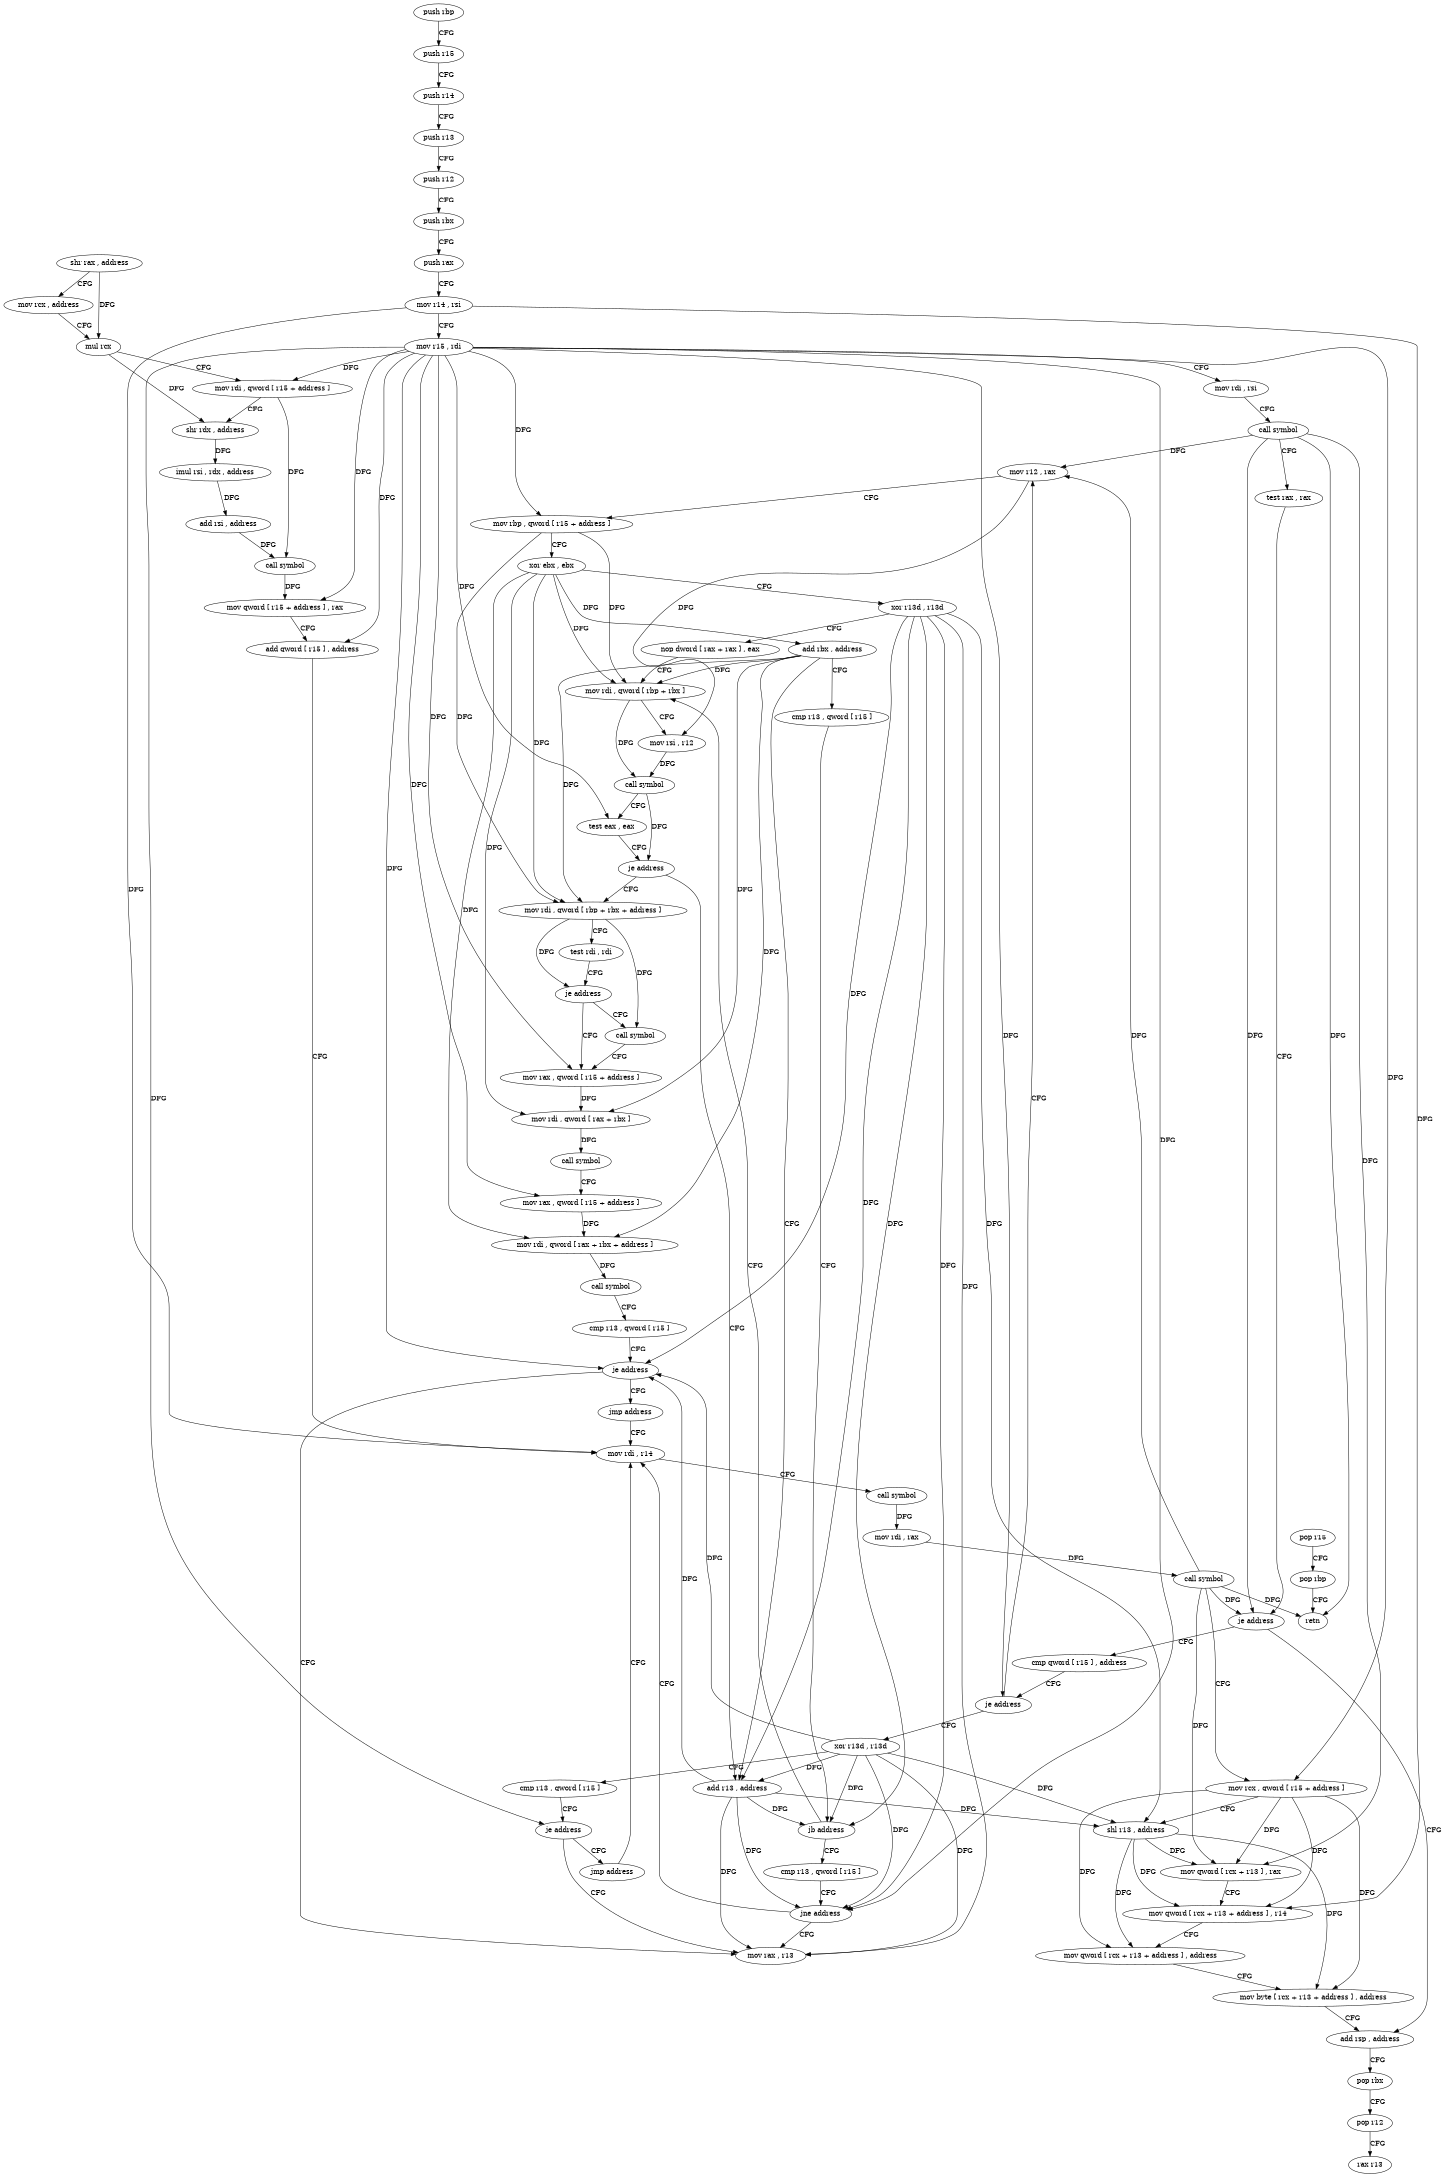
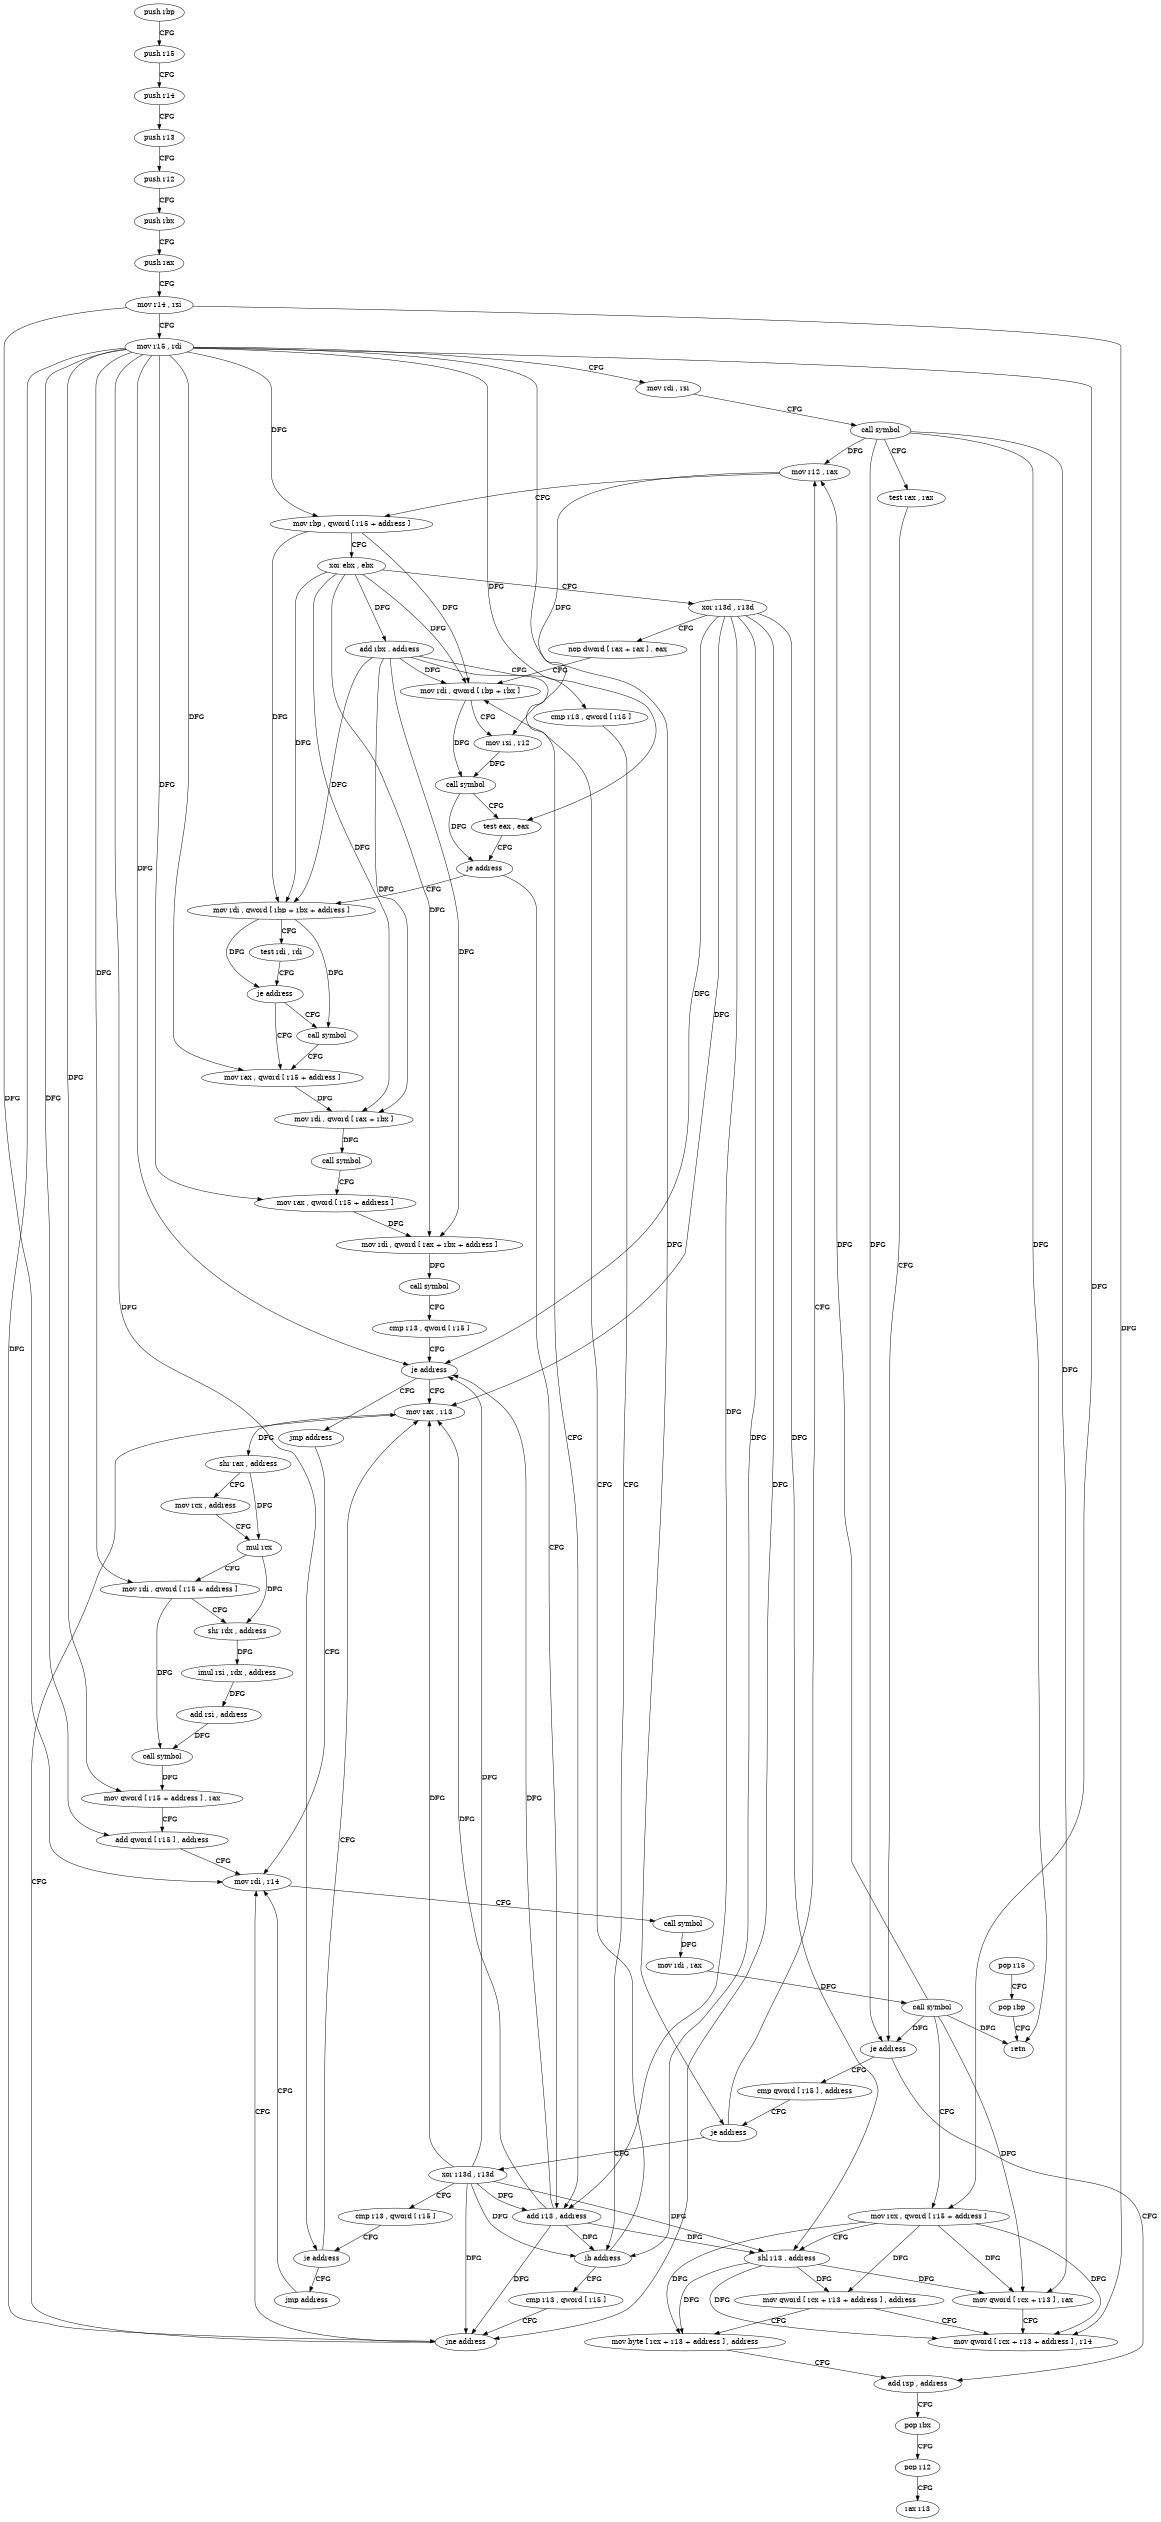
edge "mov rax , r13" -> "shr rax , address": added, label "DFG"
edge "mov qword [ rcx + r13 + address ] , r14" -> "mov qword [ rcx + r13 + address ] , address": reversed
